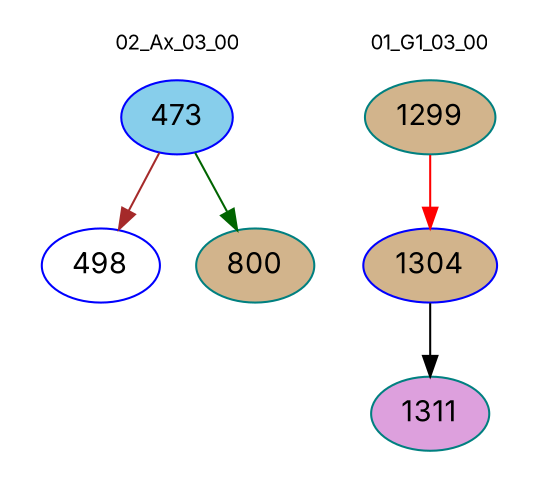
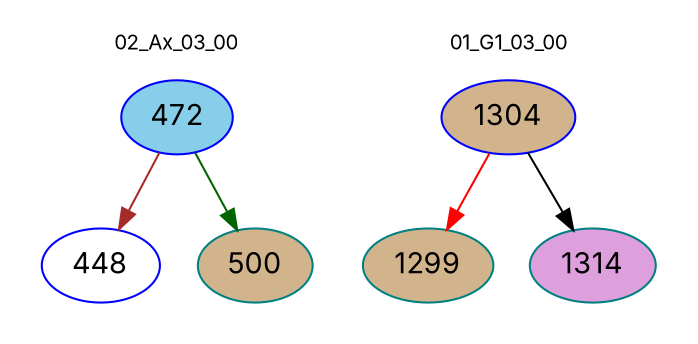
node "473": label "473" -> "472"
edge "1299" -> "1304": reversed
node "498": label "498" -> "448"
node "800": label "800" -> "500"
node "1311": label "1311" -> "1314"
